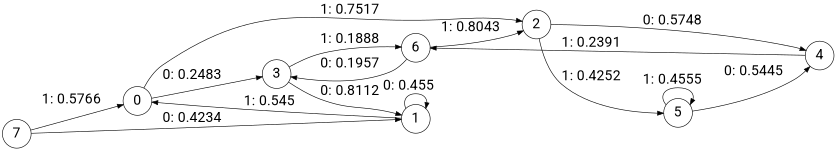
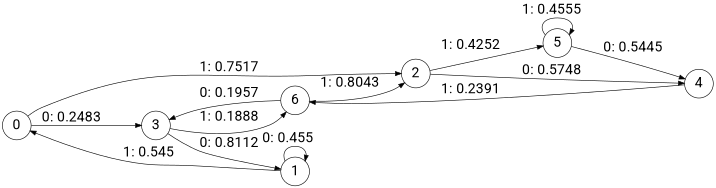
node "7": removed
